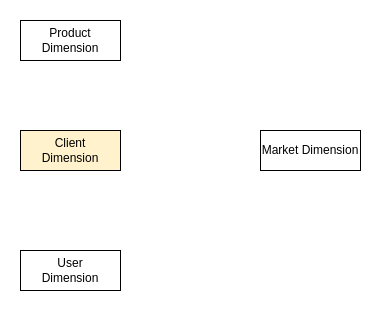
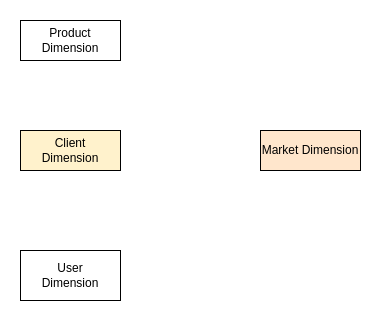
node "Market Dimension": fillcolor #ffffff -> #ffe6cc
node "User Dimension": size 100x40 -> 100x50
